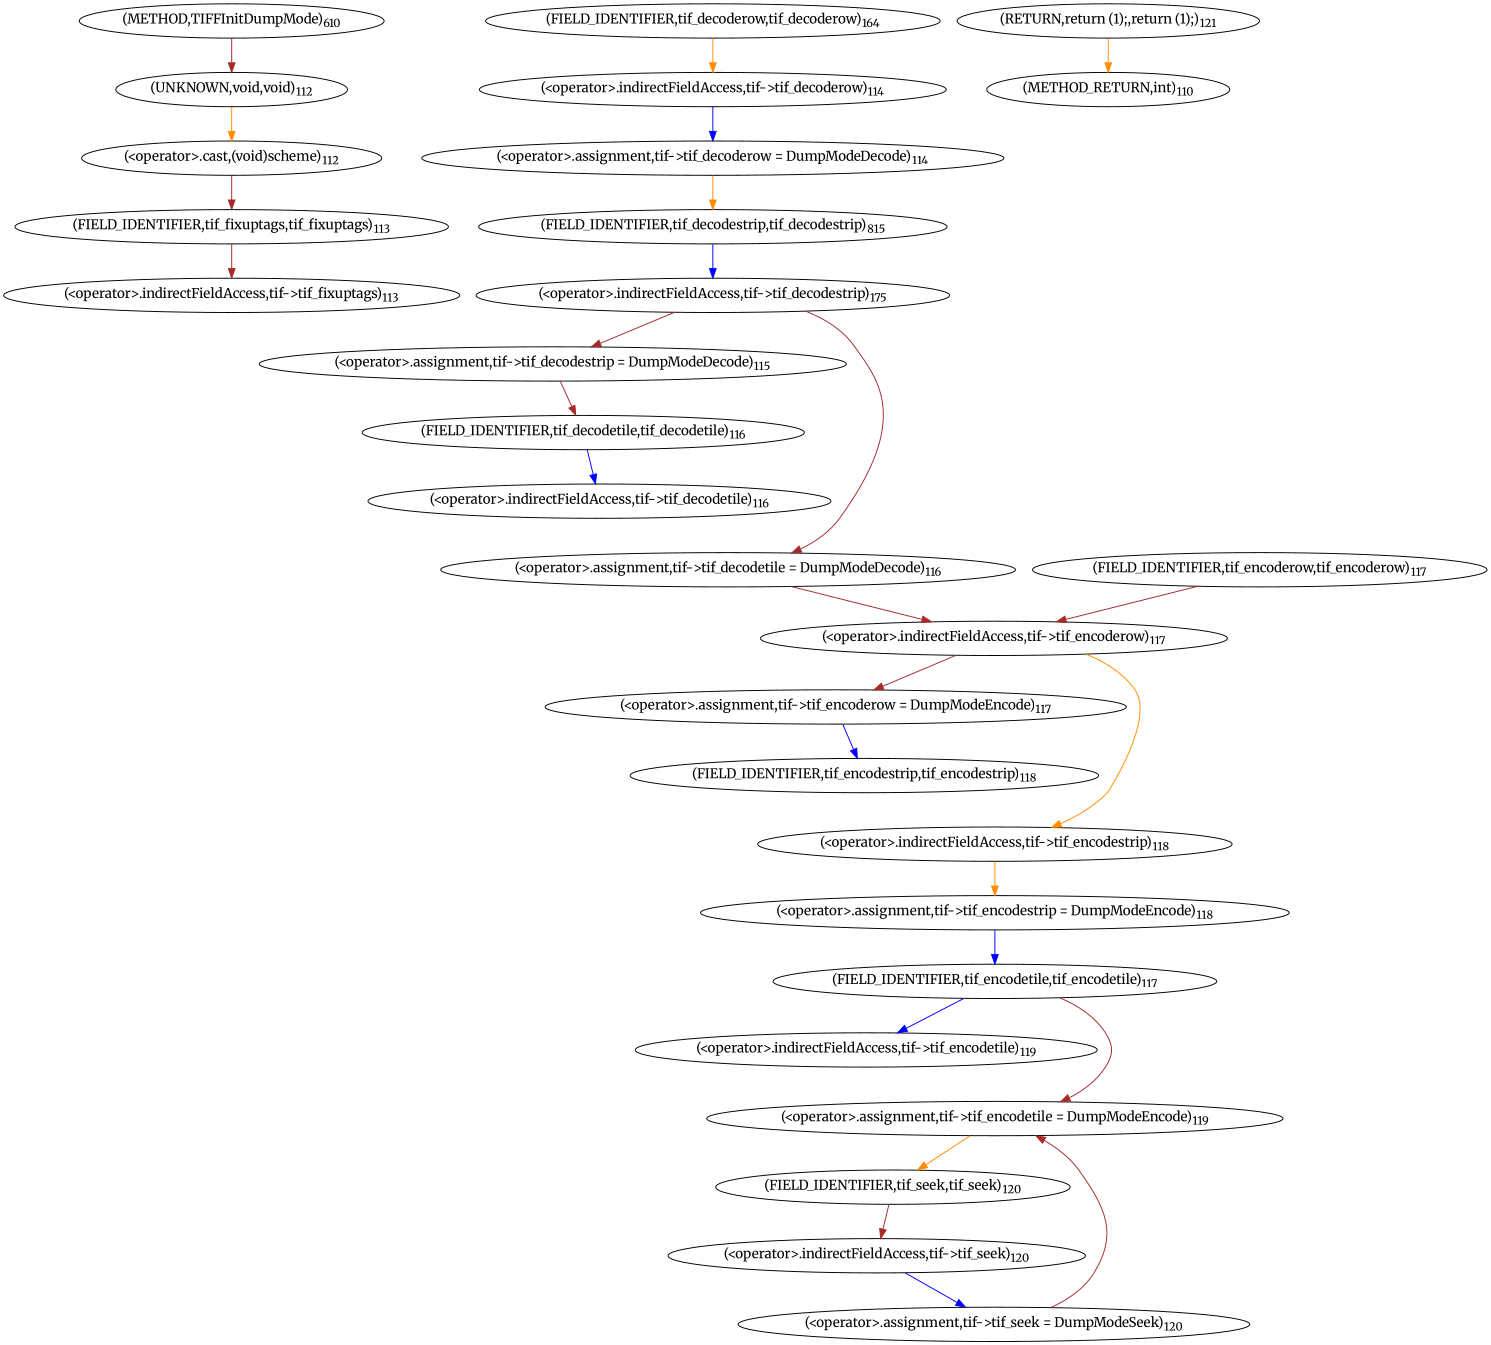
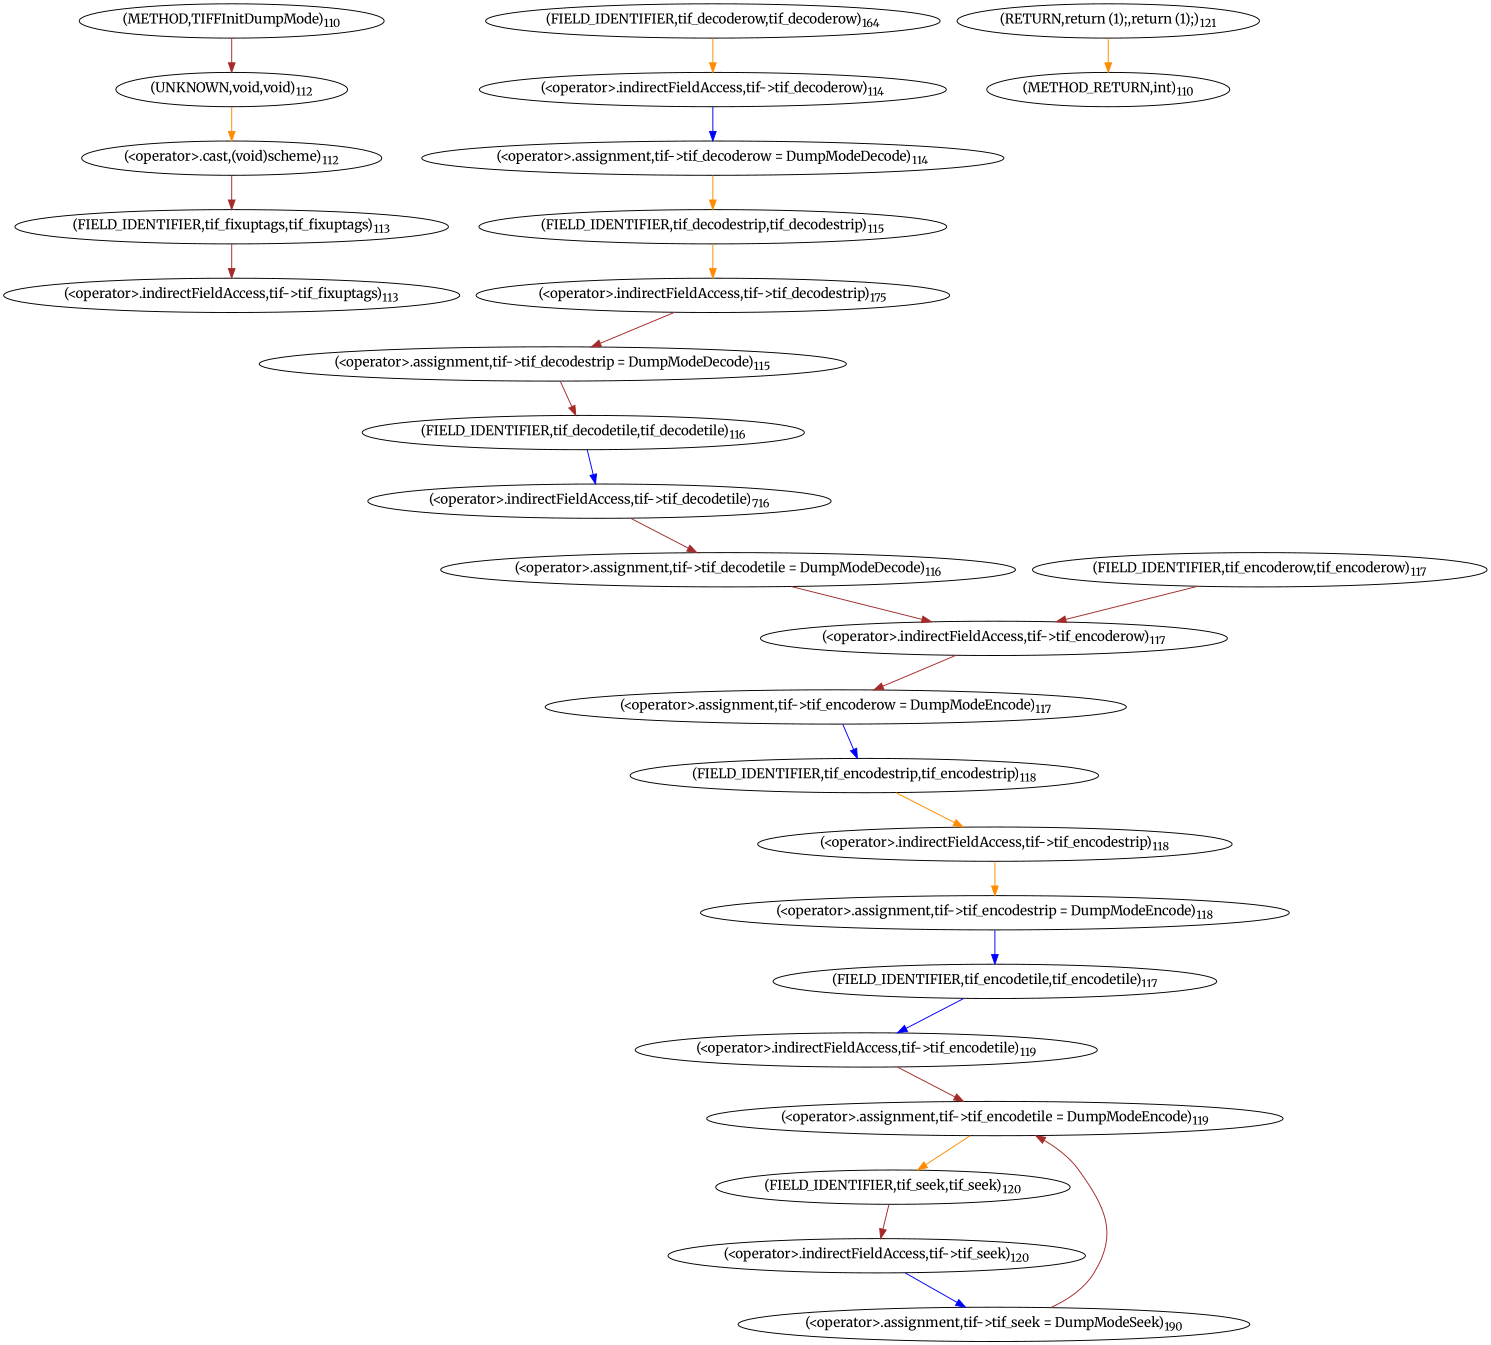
node "(METHOD,TIFFInitDumpMode)": text "610" -> "110"
node "(FIELD_IDENTIFIER,tif_decodestrip,tif_decodestrip)": text "815" -> "115"
edge "(FIELD_IDENTIFIER,tif_decodestrip,tif_decodestrip)" -> "(<operator>.indirectFieldAccess,tif->tif_decodestrip)": color blue -> darkorange
edge "(<operator>.indirectFieldAccess,tif->tif_decodestrip)" -> "(<operator>.assignment,tif->tif_decodetile = DumpModeDecode)": now "(<operator>.indirectFieldAccess,tif->tif_decodetile)" -> "(<operator>.assignment,tif->tif_decodetile = DumpModeDecode)"
node "(<operator>.indirectFieldAccess,tif->tif_decodetile)": text "116" -> "716"
edge "(<operator>.indirectFieldAccess,tif->tif_encoderow)" -> "(<operator>.indirectFieldAccess,tif->tif_encodestrip)": now "(FIELD_IDENTIFIER,tif_encodestrip,tif_encodestrip)" -> "(<operator>.indirectFieldAccess,tif->tif_encodestrip)"
edge "(FIELD_IDENTIFIER,tif_encodetile,tif_encodetile)" -> "(<operator>.assignment,tif->tif_encodetile = DumpModeEncode)": now "(<operator>.indirectFieldAccess,tif->tif_encodetile)" -> "(<operator>.assignment,tif->tif_encodetile = DumpModeEncode)"
node "(<operator>.assignment,tif->tif_seek = DumpModeSeek)": text "120" -> "190"
